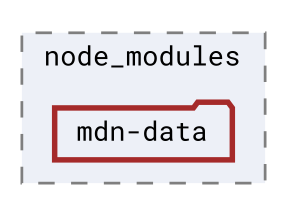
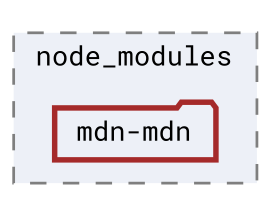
node "mdn-data": label "mdn-data" -> "mdn-mdn"
